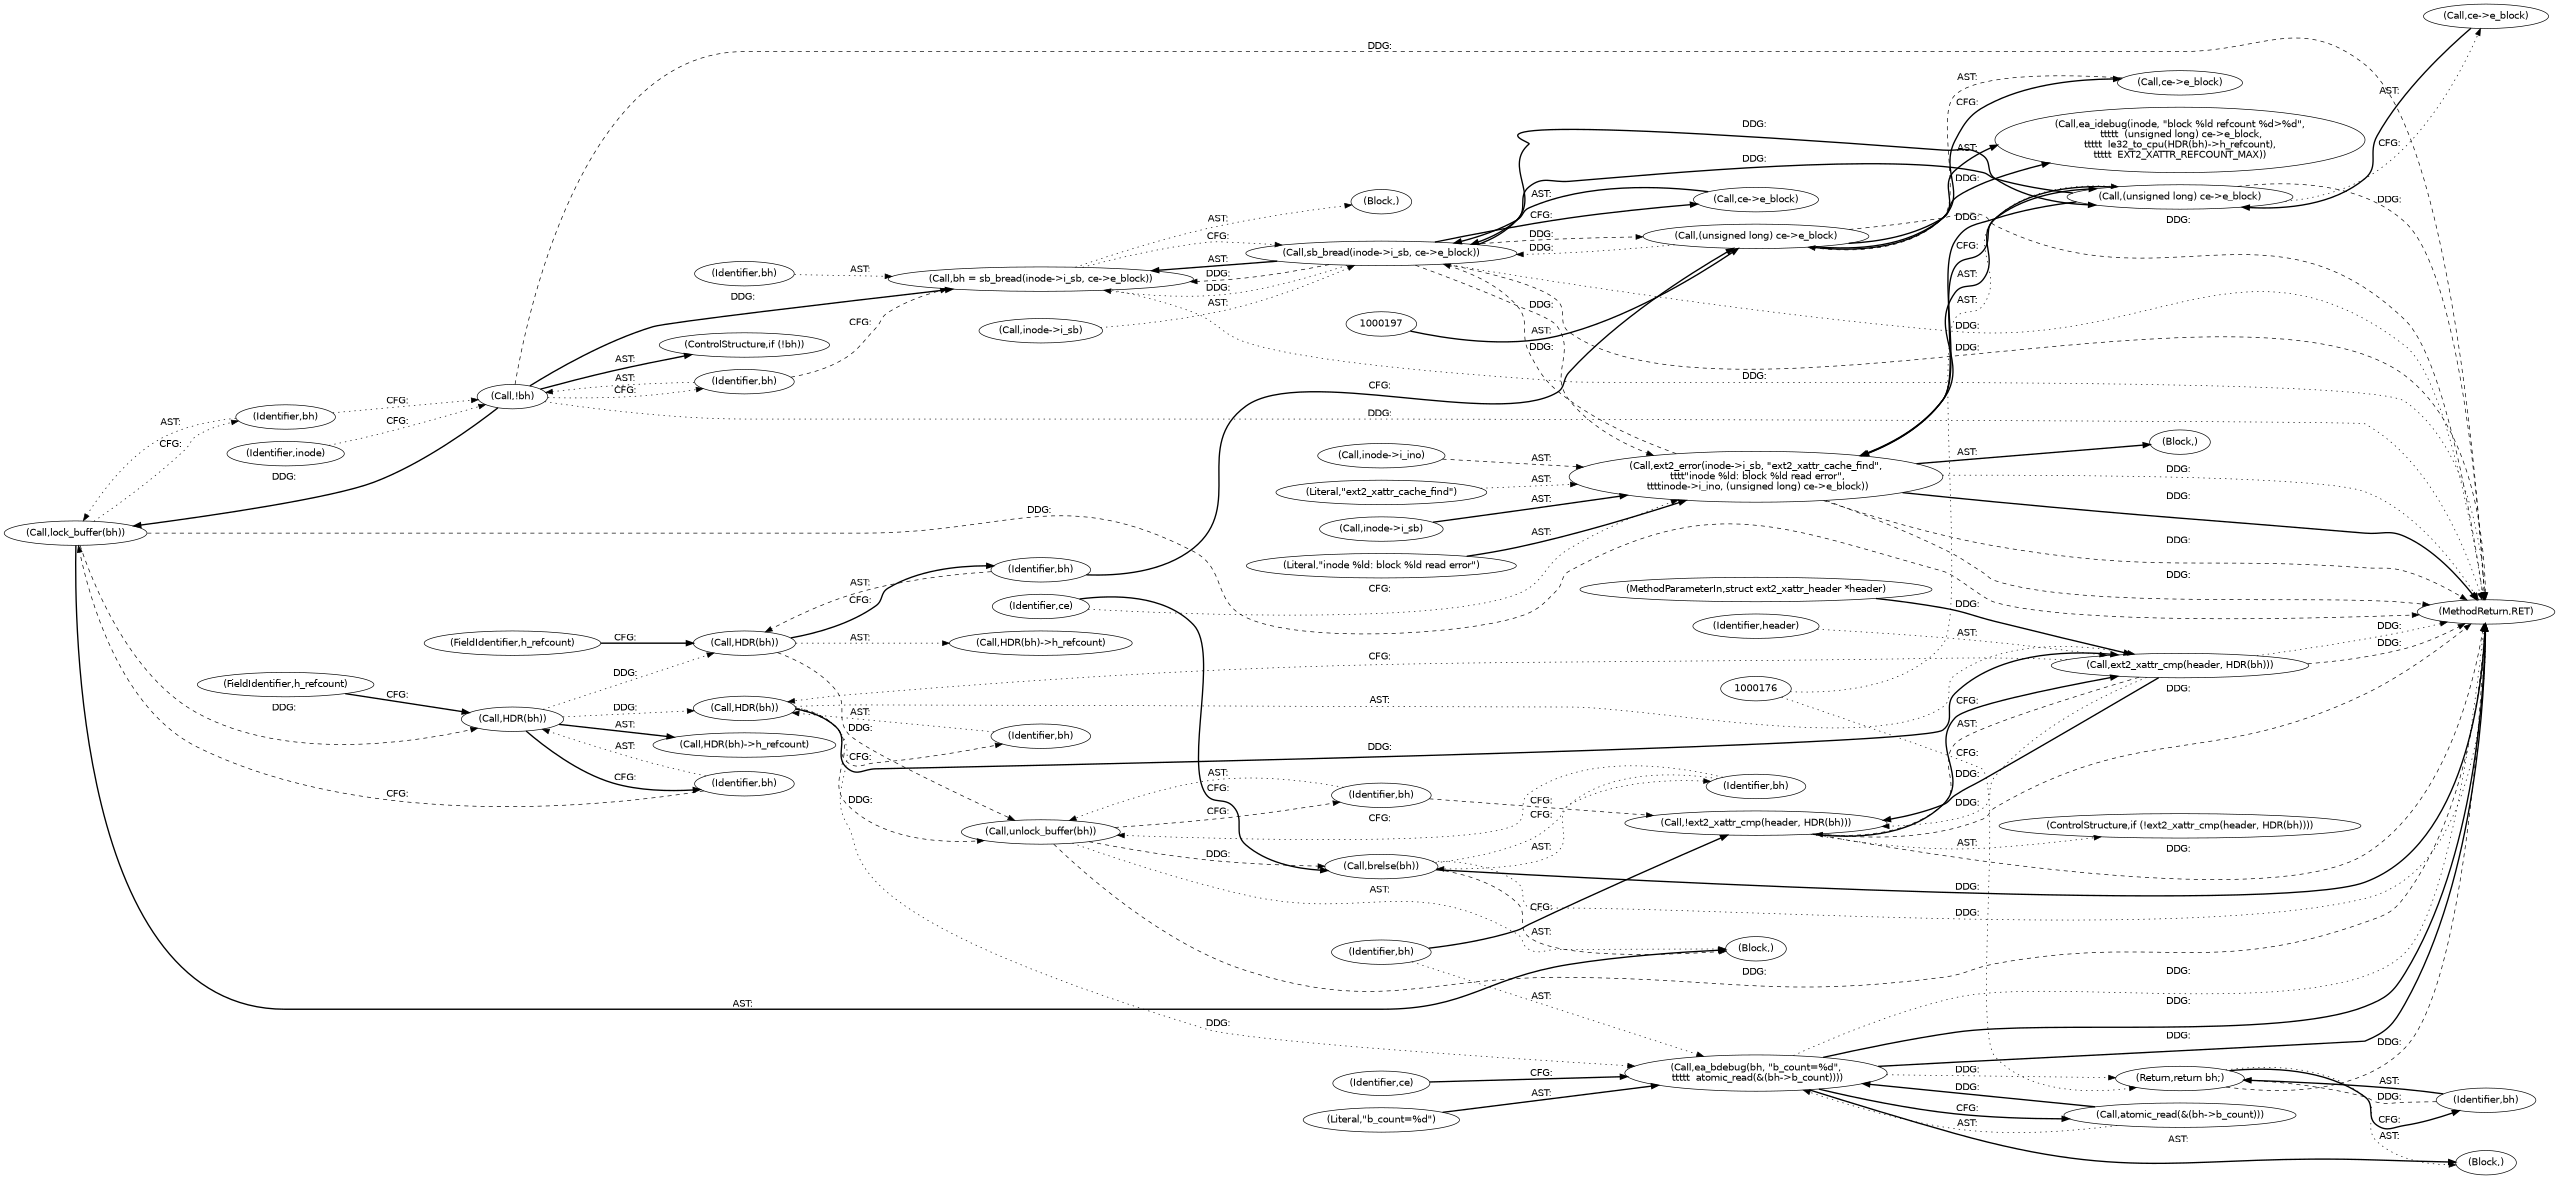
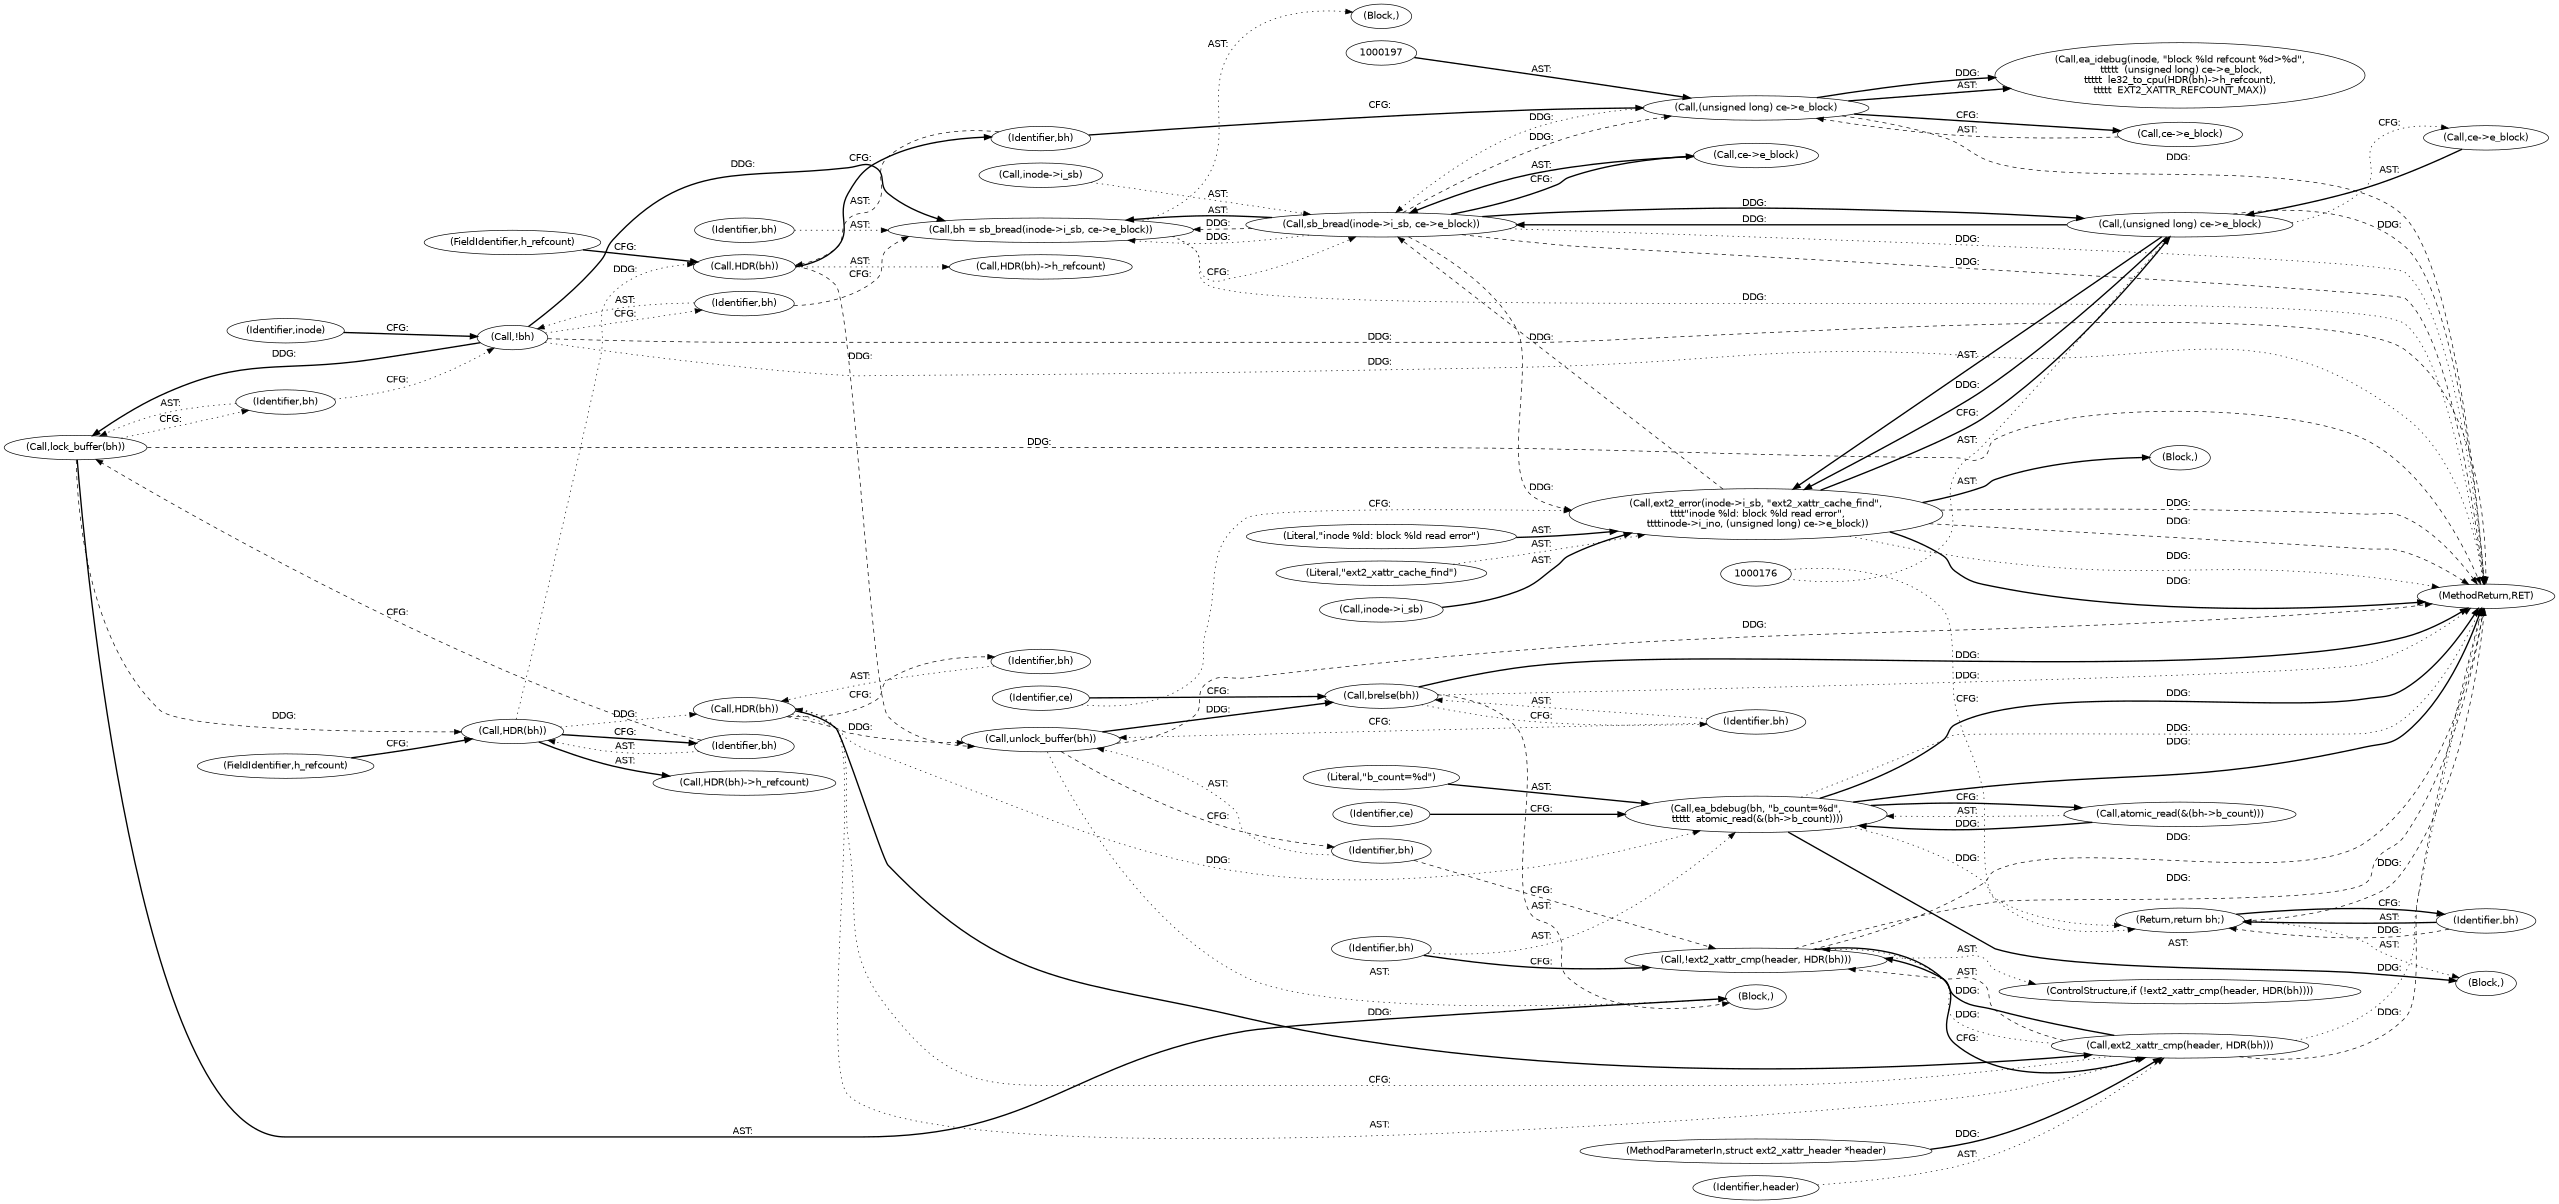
node "(ControlStructure,if (!bh))": removed
edge "(Identifier,inode)" -> "(Call,!bh)": style dotted -> bold
node "(Call,inode->i_ino)": removed
edge "(Call,unlock_buffer(bh))" -> "(Call,brelse(bh))": style dashed -> bold
